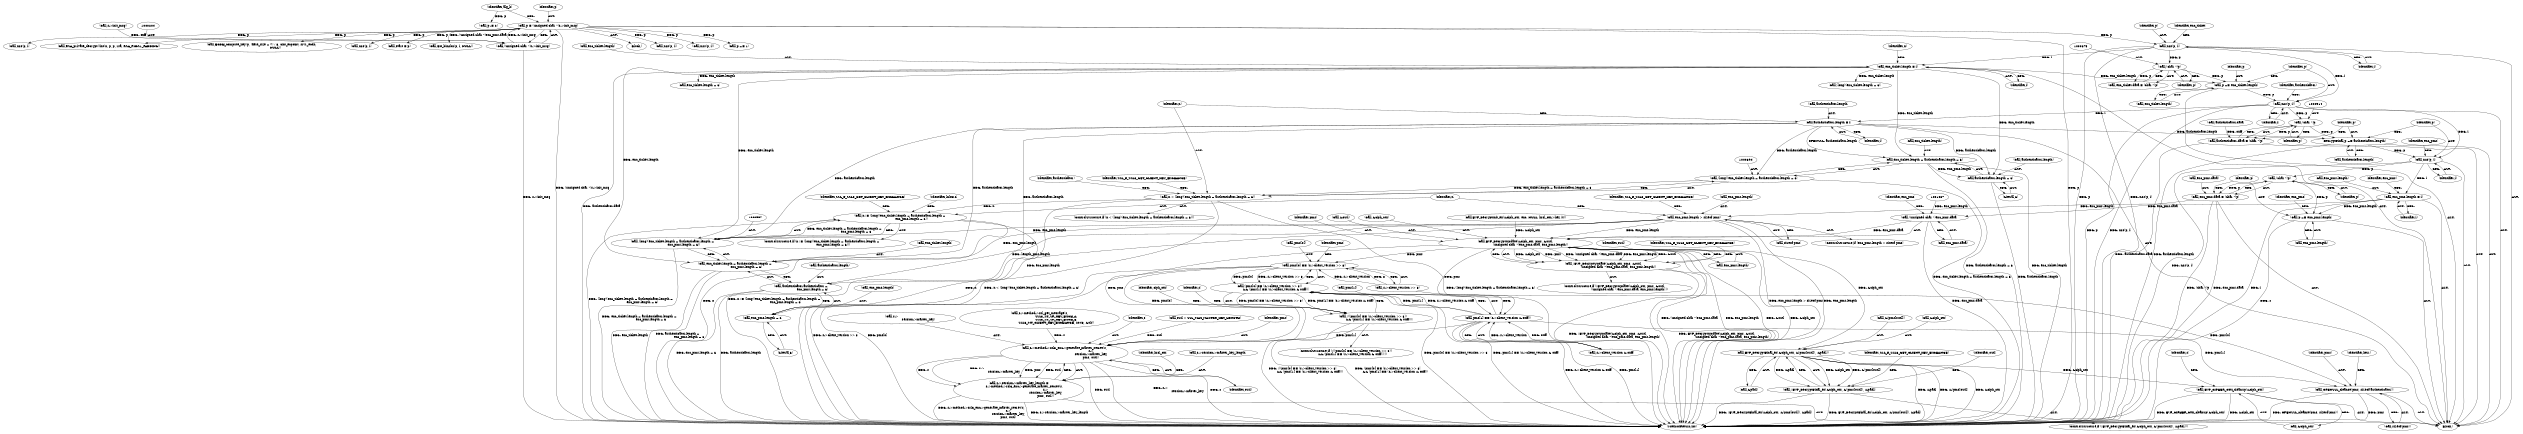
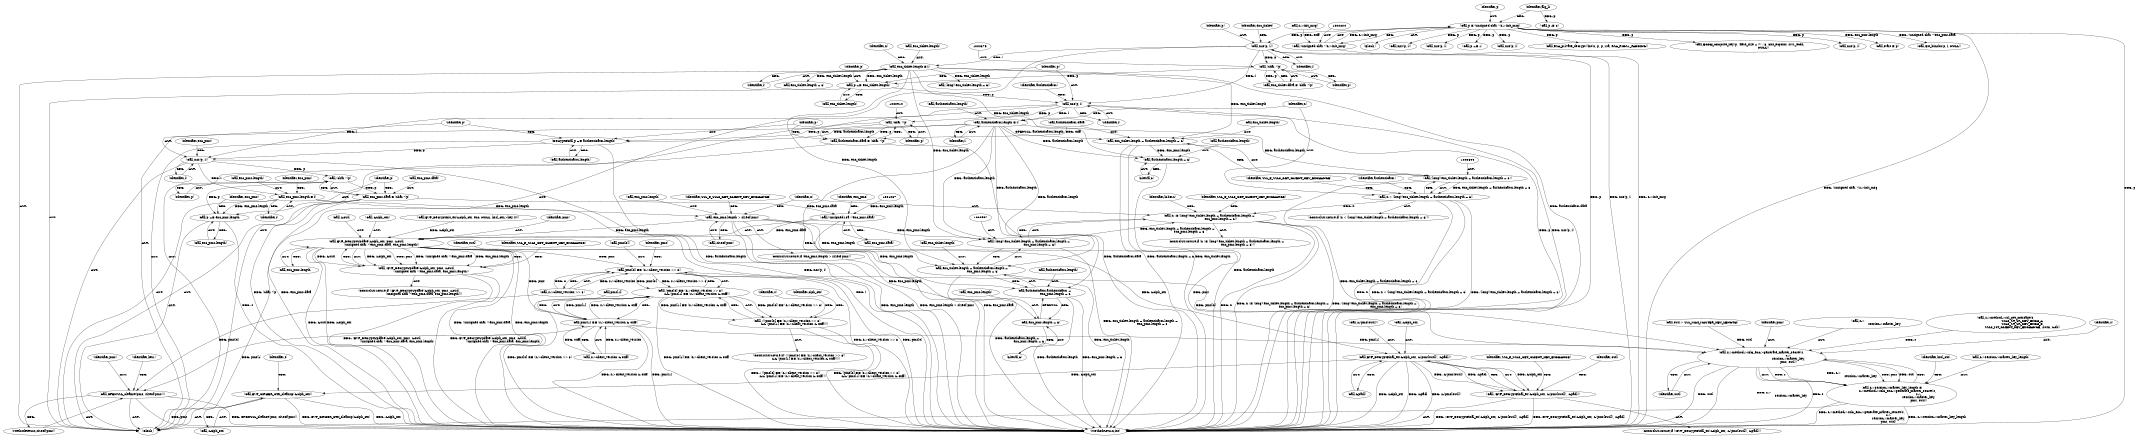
edge "(Call,p = (unsigned char *)s->init_msg)" -> "(Call,start = p)": label "DDG: p" -> "DDG: enc_pms.length"
edge "(Call,authenticator.length + 6)" -> "(Call,enc_ticket.length + authenticator.length + 6)": now "(Call,authenticator.data)" -> "(Call,enc_ticket.length + authenticator.length + 6)"
node "(Call,(unsigned char *)enc_pms.data)": label "(Call,(unsigned char *)enc_pms.data)" -> "(Call,(unsigned rsa *)enc_pms.data)"
edge "(Call,enc_pms.length > sizeof pms)" -> "(Call,enc_pms.length + 6)": now "(ControlStructure,if (enc_pms.length > sizeof pms))" -> "(Call,enc_pms.length + 6)"
edge "(Call,enc_pms.length > sizeof pms)" -> "(Call,authenticator.authenticator + enc_pms.length + 6)": label "DDG: length_pms.length" -> "DDG: enc_pms.length"
edge "(Call,authenticator.length = i)" -> "(MethodReturn,int)": added, label "DDG: i"
edge "(Call,enc_pms.length + 6)" -> "(Call,authenticator.authenticator + enc_pms.length + 6)": label "AST: " -> "OPENSSL: "
node "(Call,OPENSSL_cleanse(pms, sizeof(authenticator)))": label "(Call,OPENSSL_cleanse(pms, sizeof(authenticator)))" -> "(Call,OPENSSL_cleanse(pms, sizeof(pms)))"
node "(Call,sizeof(pms))": label "(Call,sizeof(pms))" -> "(MethodReturn,sizeof(pms))"
